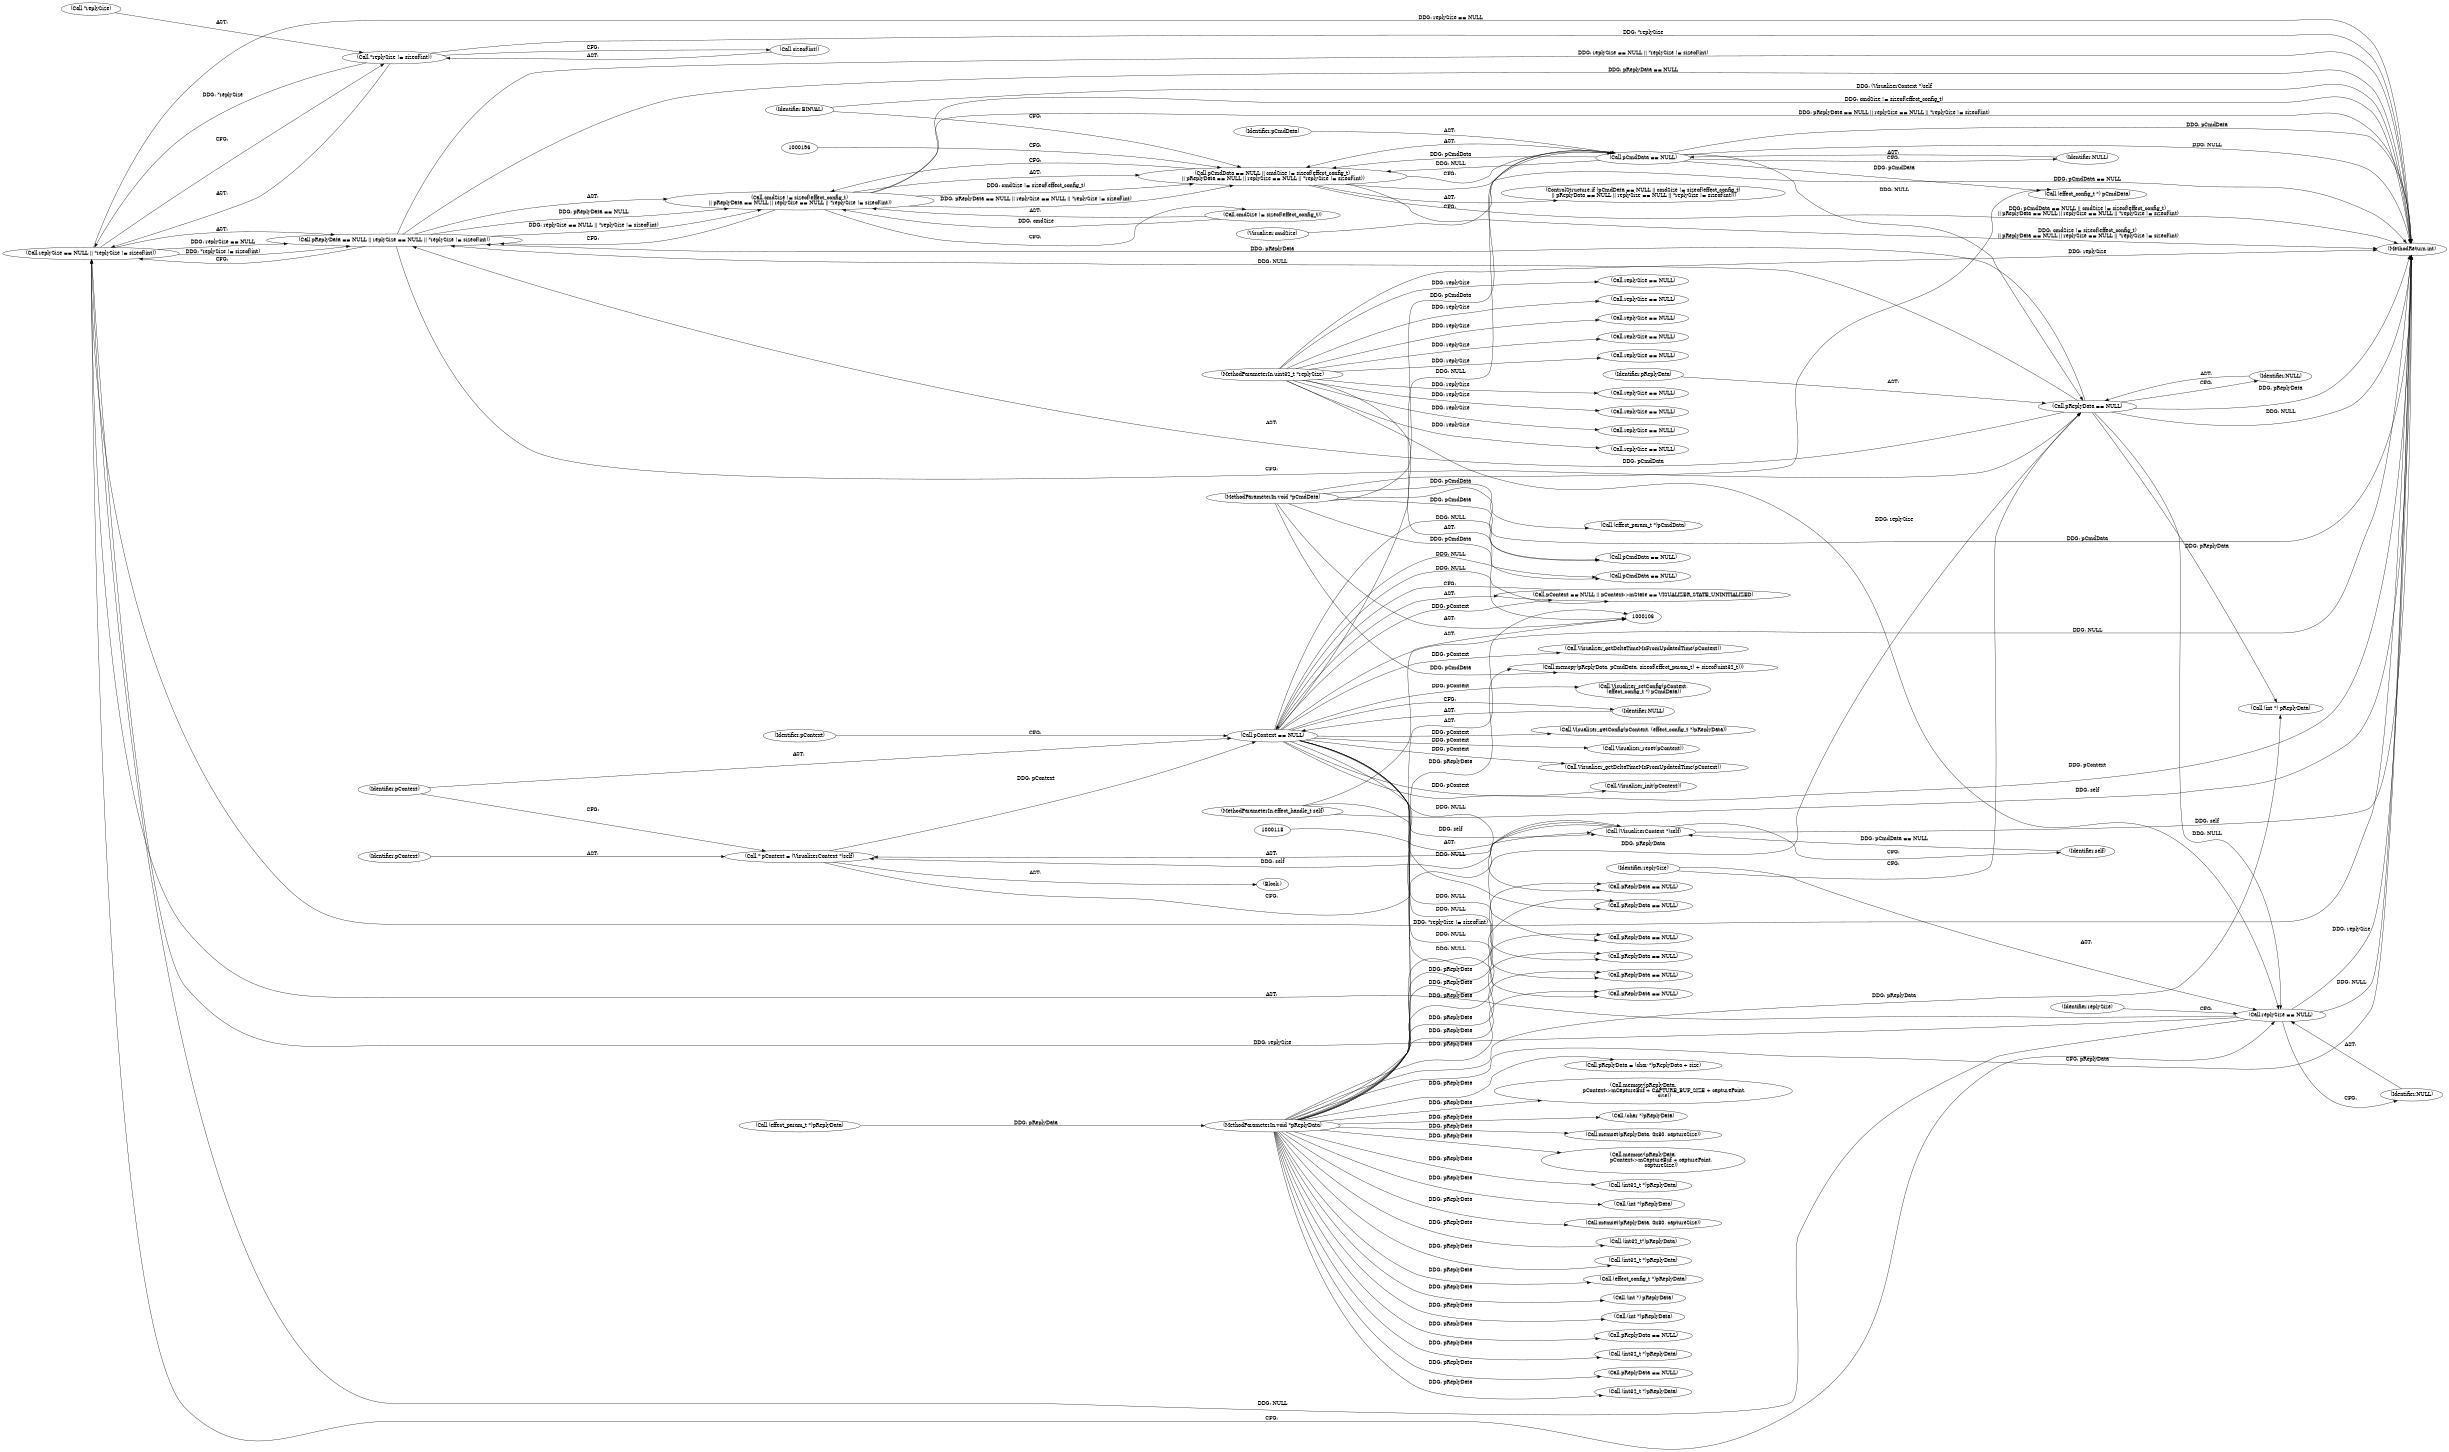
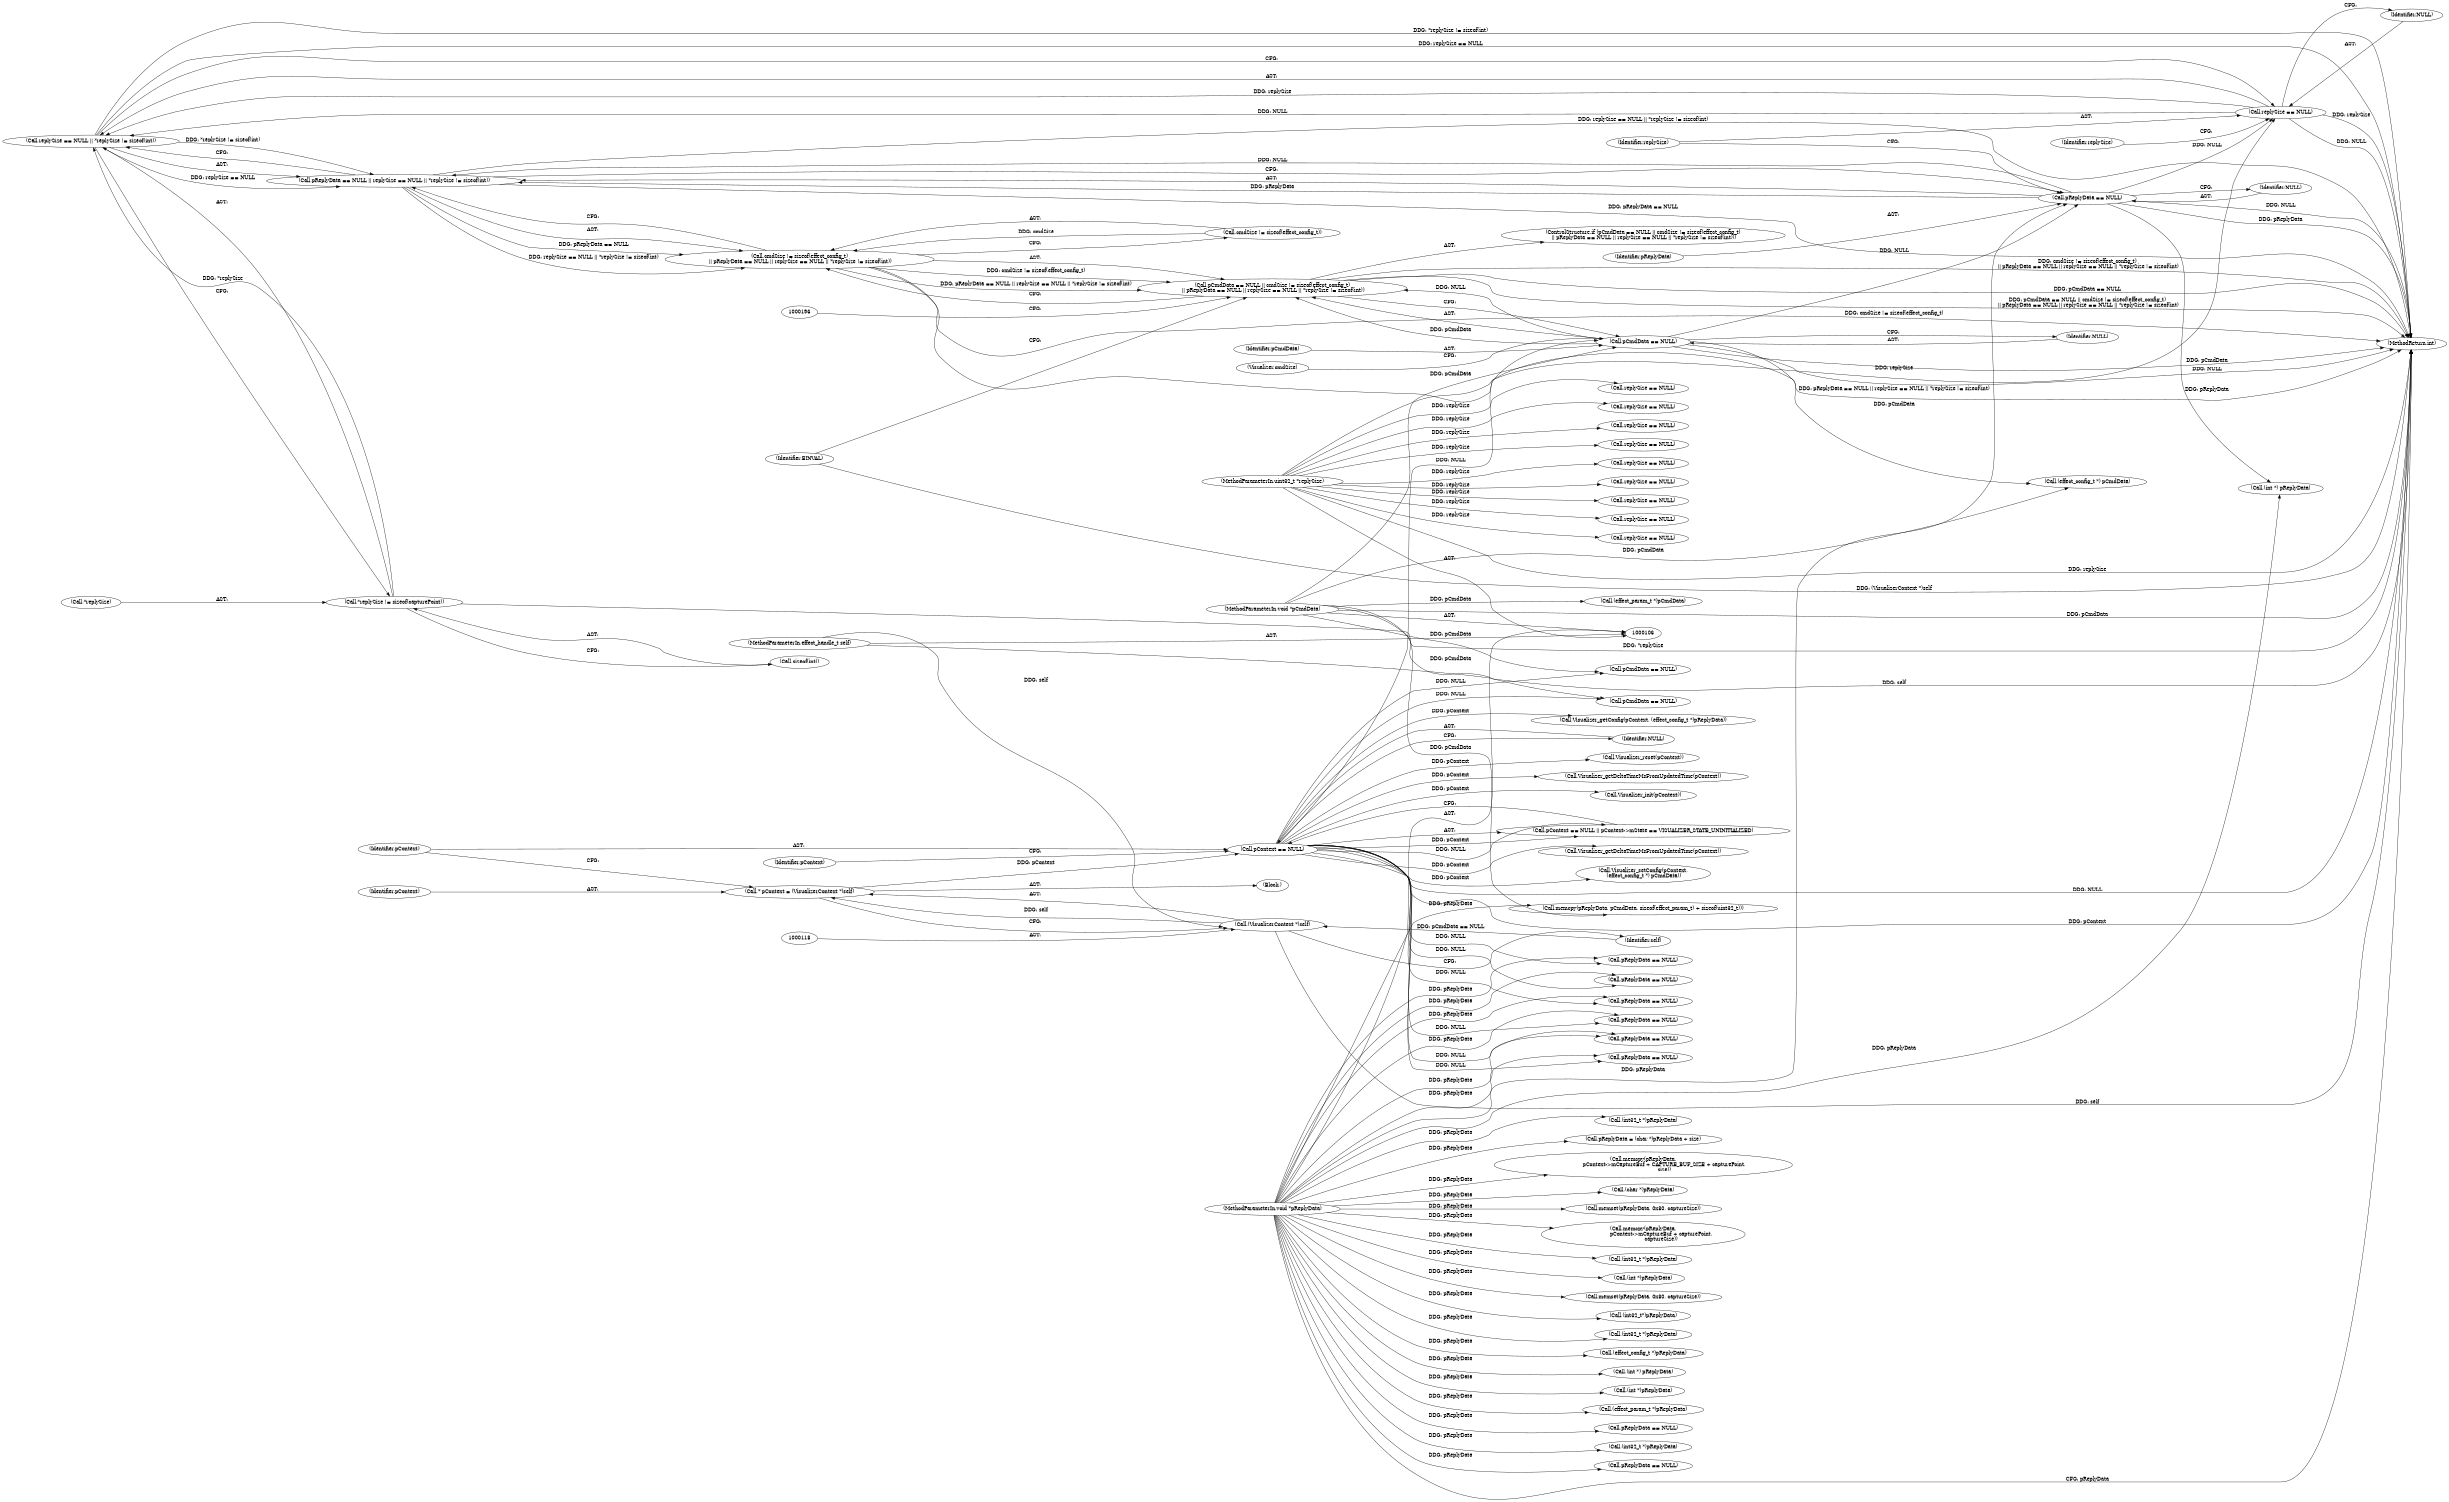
node "(Call,*replySize != sizeof(int))": label "(Call,*replySize != sizeof(int))" -> "(Call,*replySize != sizeof(capturePoint))"
edge "(Call,(effect_param_t *)pReplyData)" -> "(MethodParameterIn,void *pReplyData)": reversed
